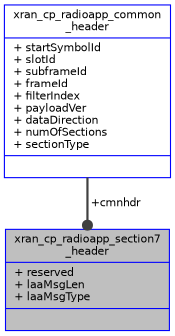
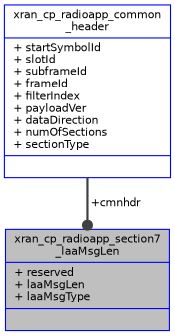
node "xran_cp_radioapp_section7": text "_header" -> "_laaMsgLen"
